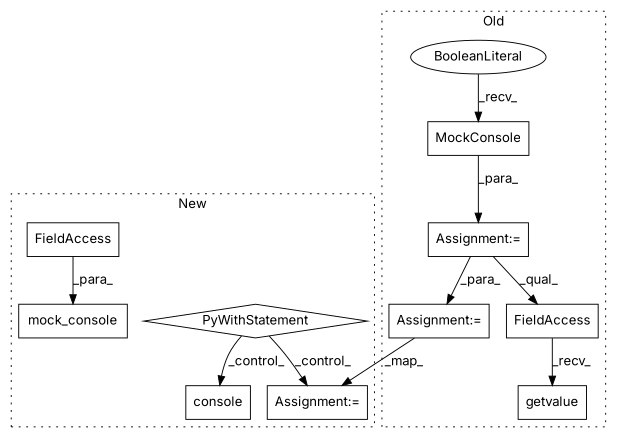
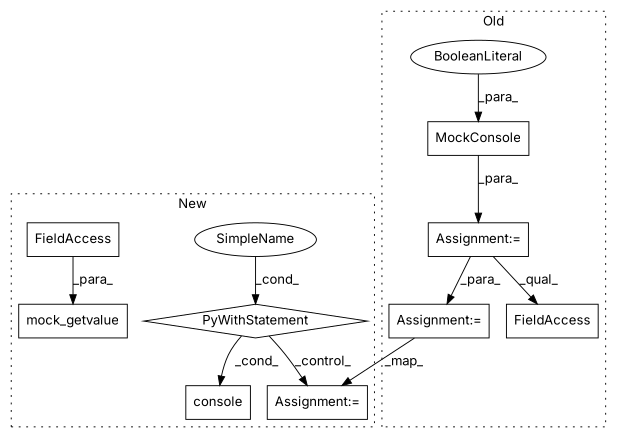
edge "BooleanLiteral" -> "MockConsole": label "_recv_" -> "_para_"
node "SimpleName": added
node "mock_console": label "mock_console" -> "mock_getvalue"
edge "PyWithStatement" -> "console": label "_control_" -> "_cond_"
node "getvalue": removed
